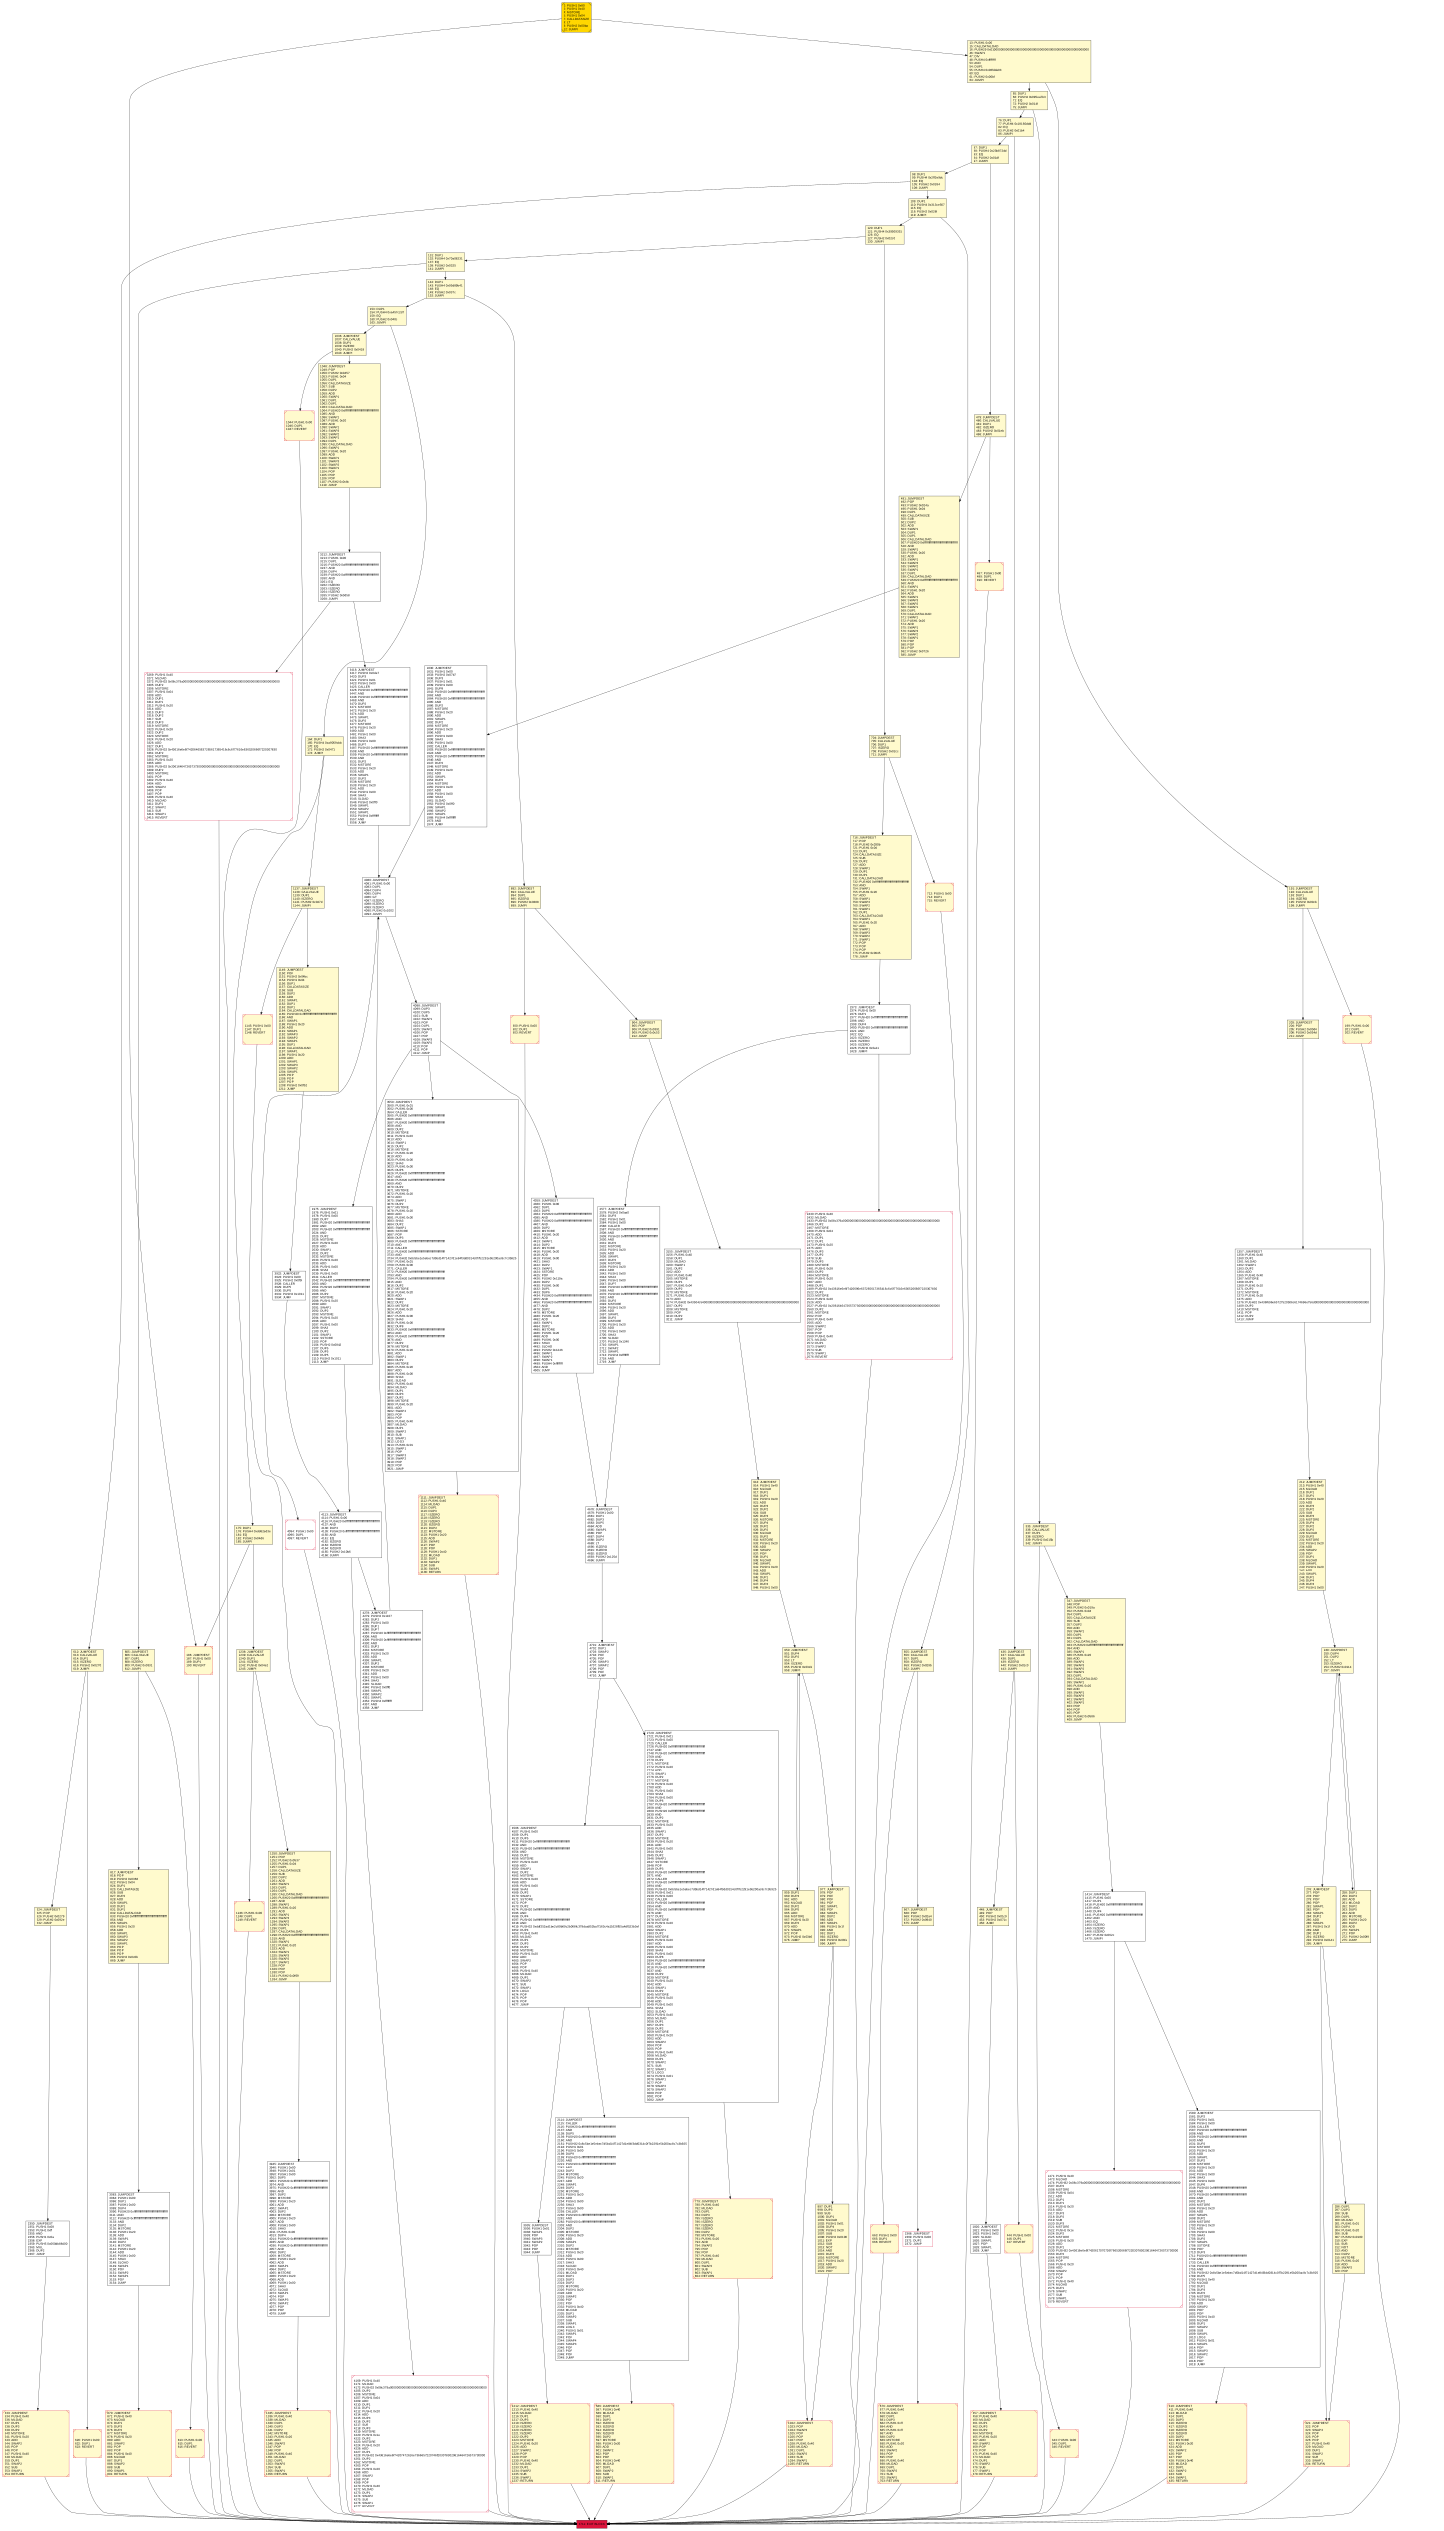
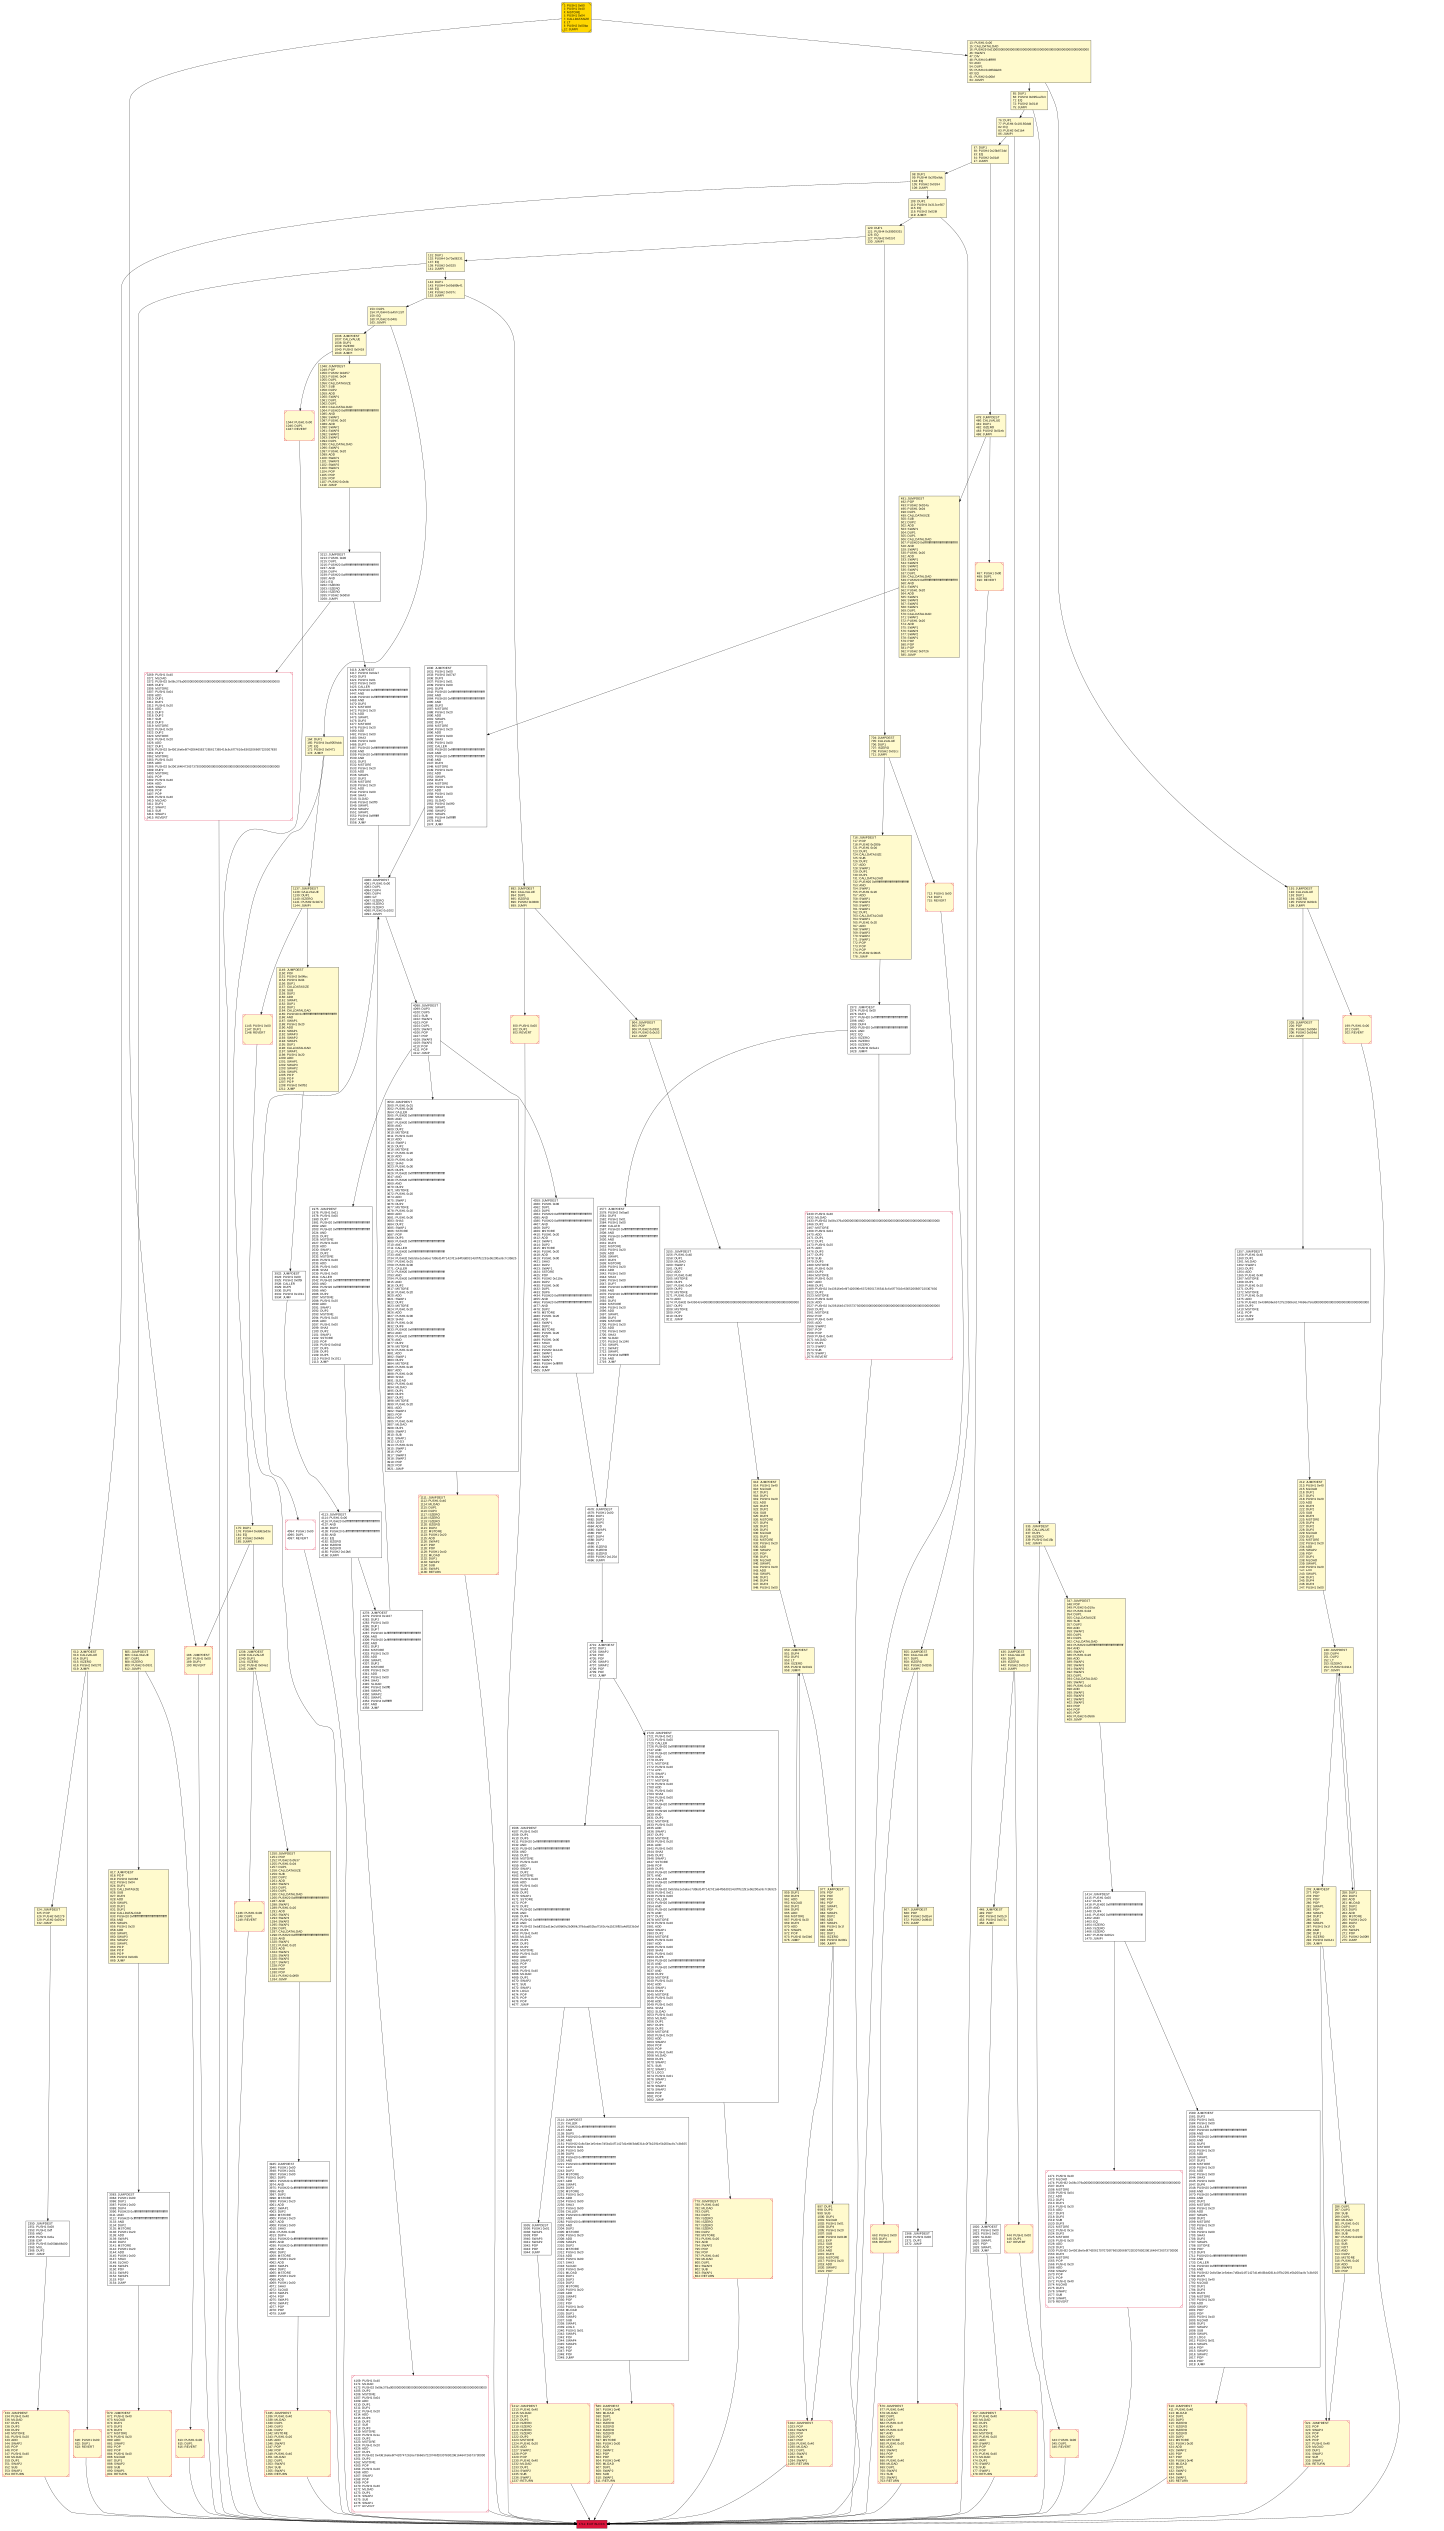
node "2368: JUMPDEST 2369: PUSH1 0x08 2371: DUP2 2372: JUMP": color crimson -> black
